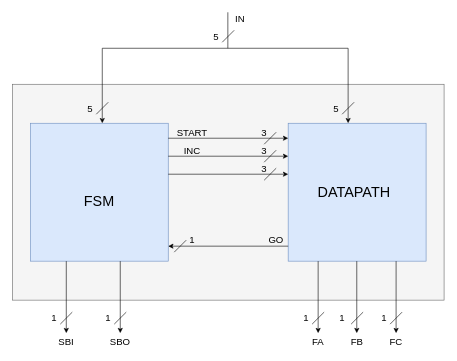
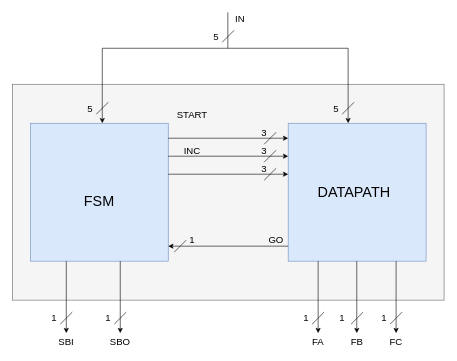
node "START": moved (192, 132) -> (192, 114)
